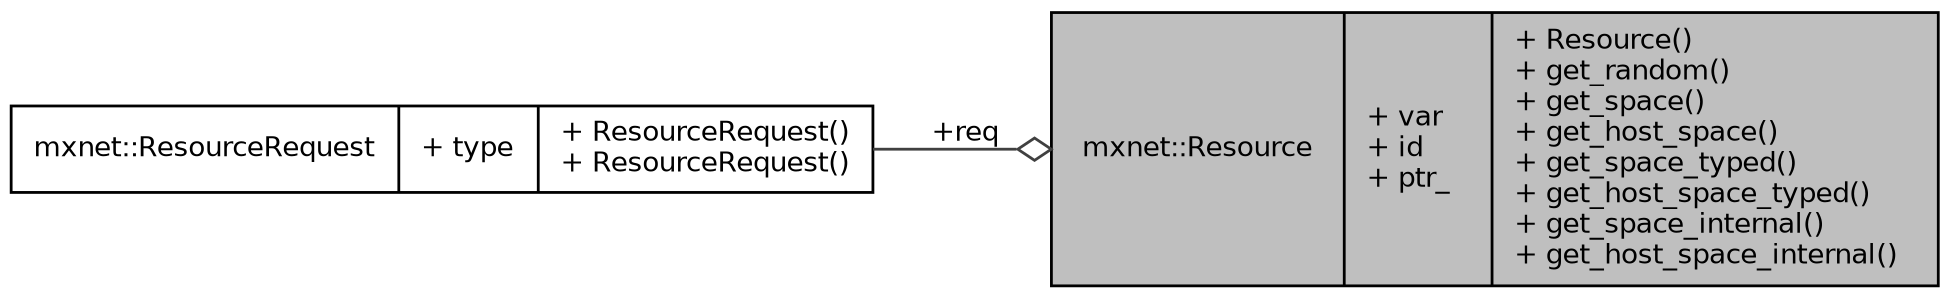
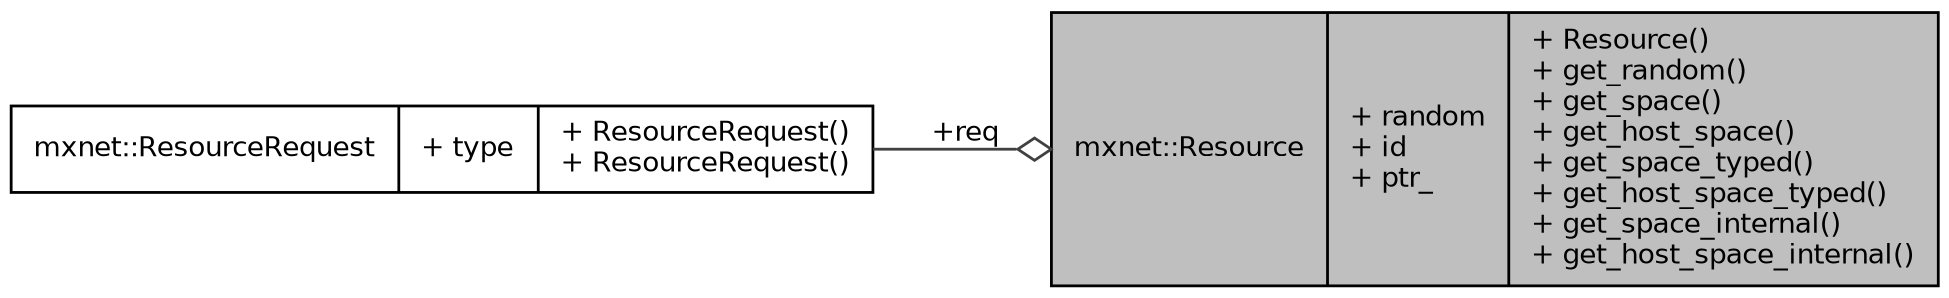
node "mxnet::Resource": text "+ var" -> "+ random"
